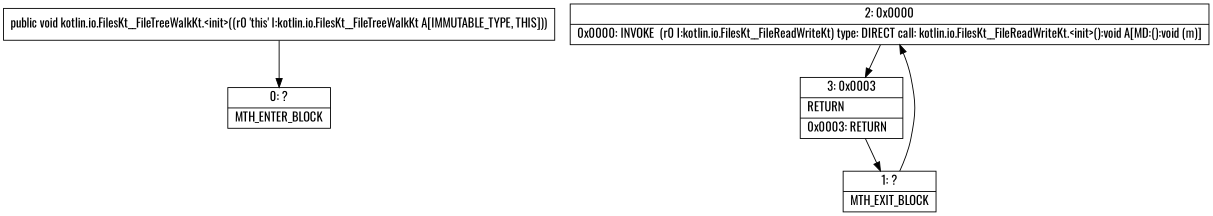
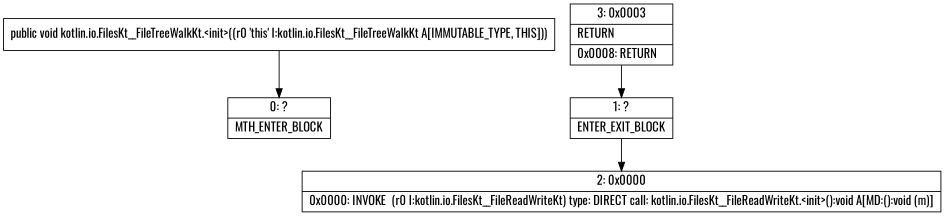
edge "2: 0x0000" -> "3: 0x0003": removed
node "3: 0x0003": text "0x0003: RETURN" -> "0x0008: RETURN"
node "1: ?": text "MTH_EXIT_BLOCK" -> "ENTER_EXIT_BLOCK"
